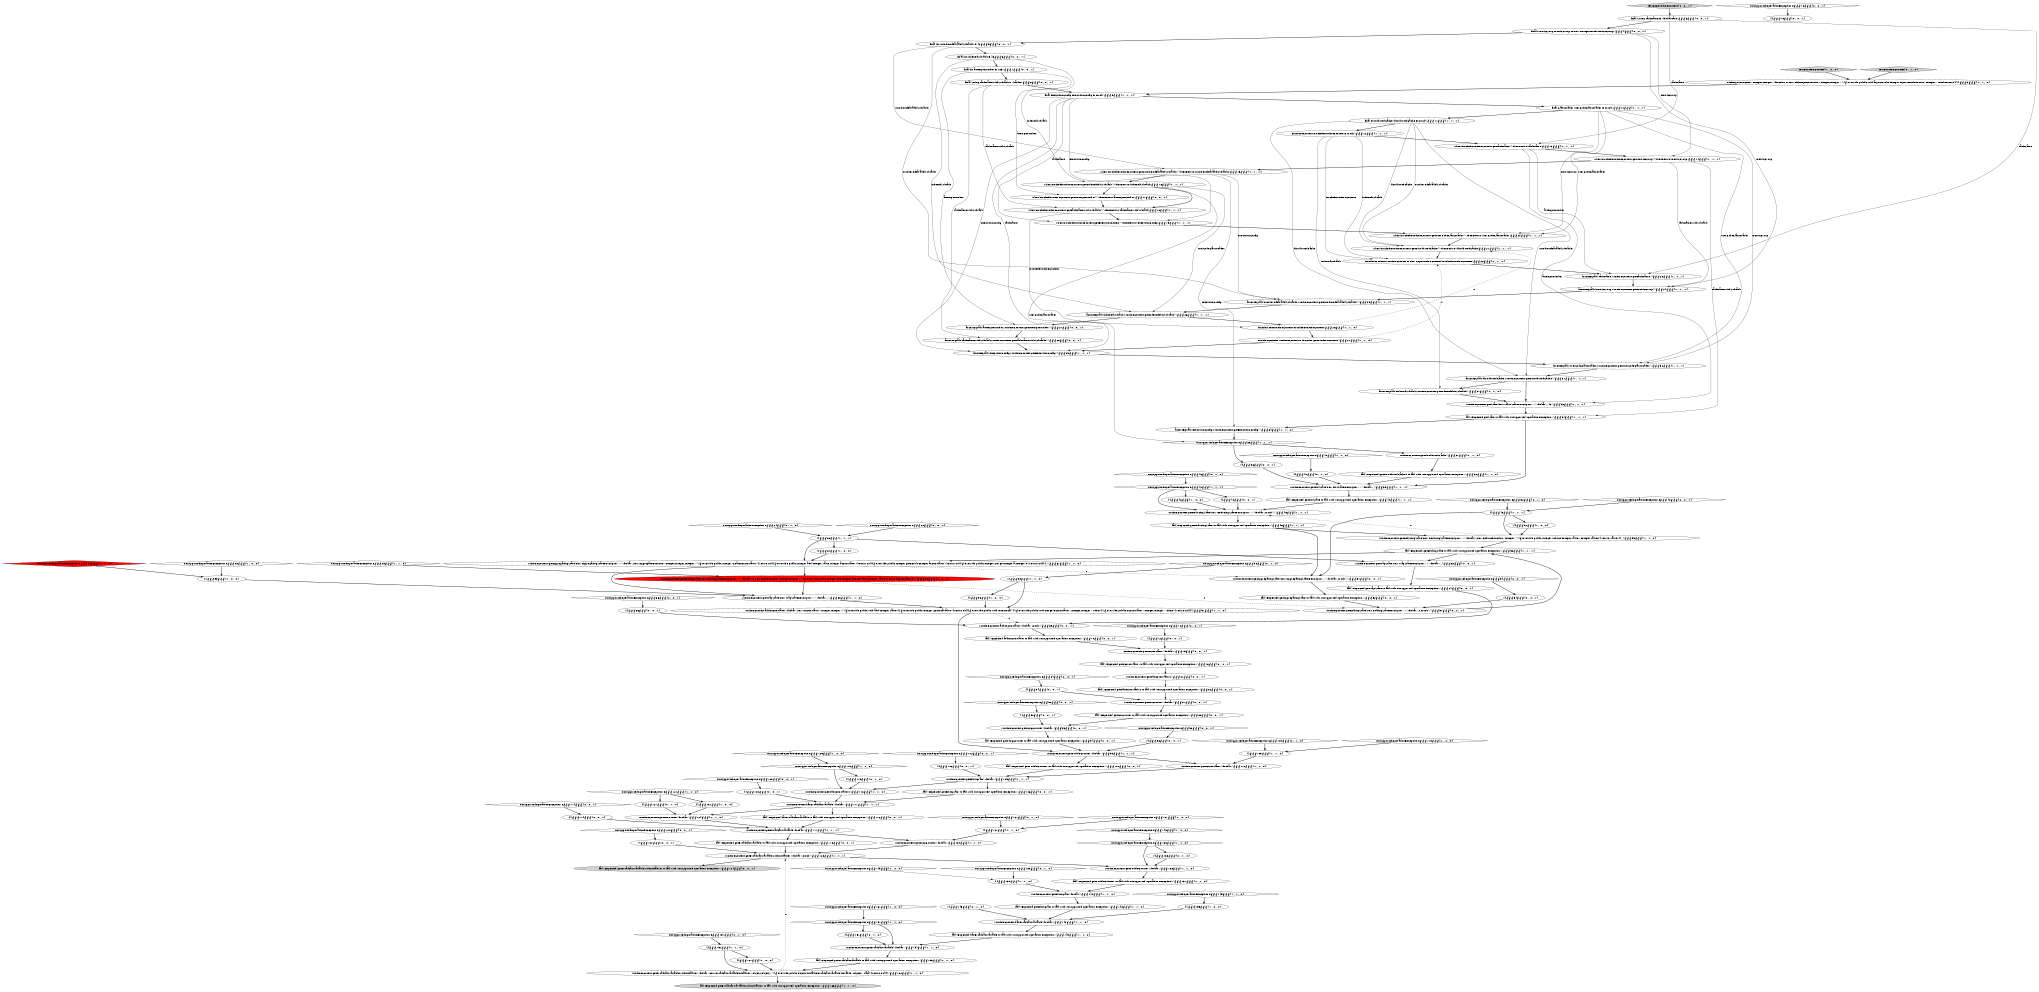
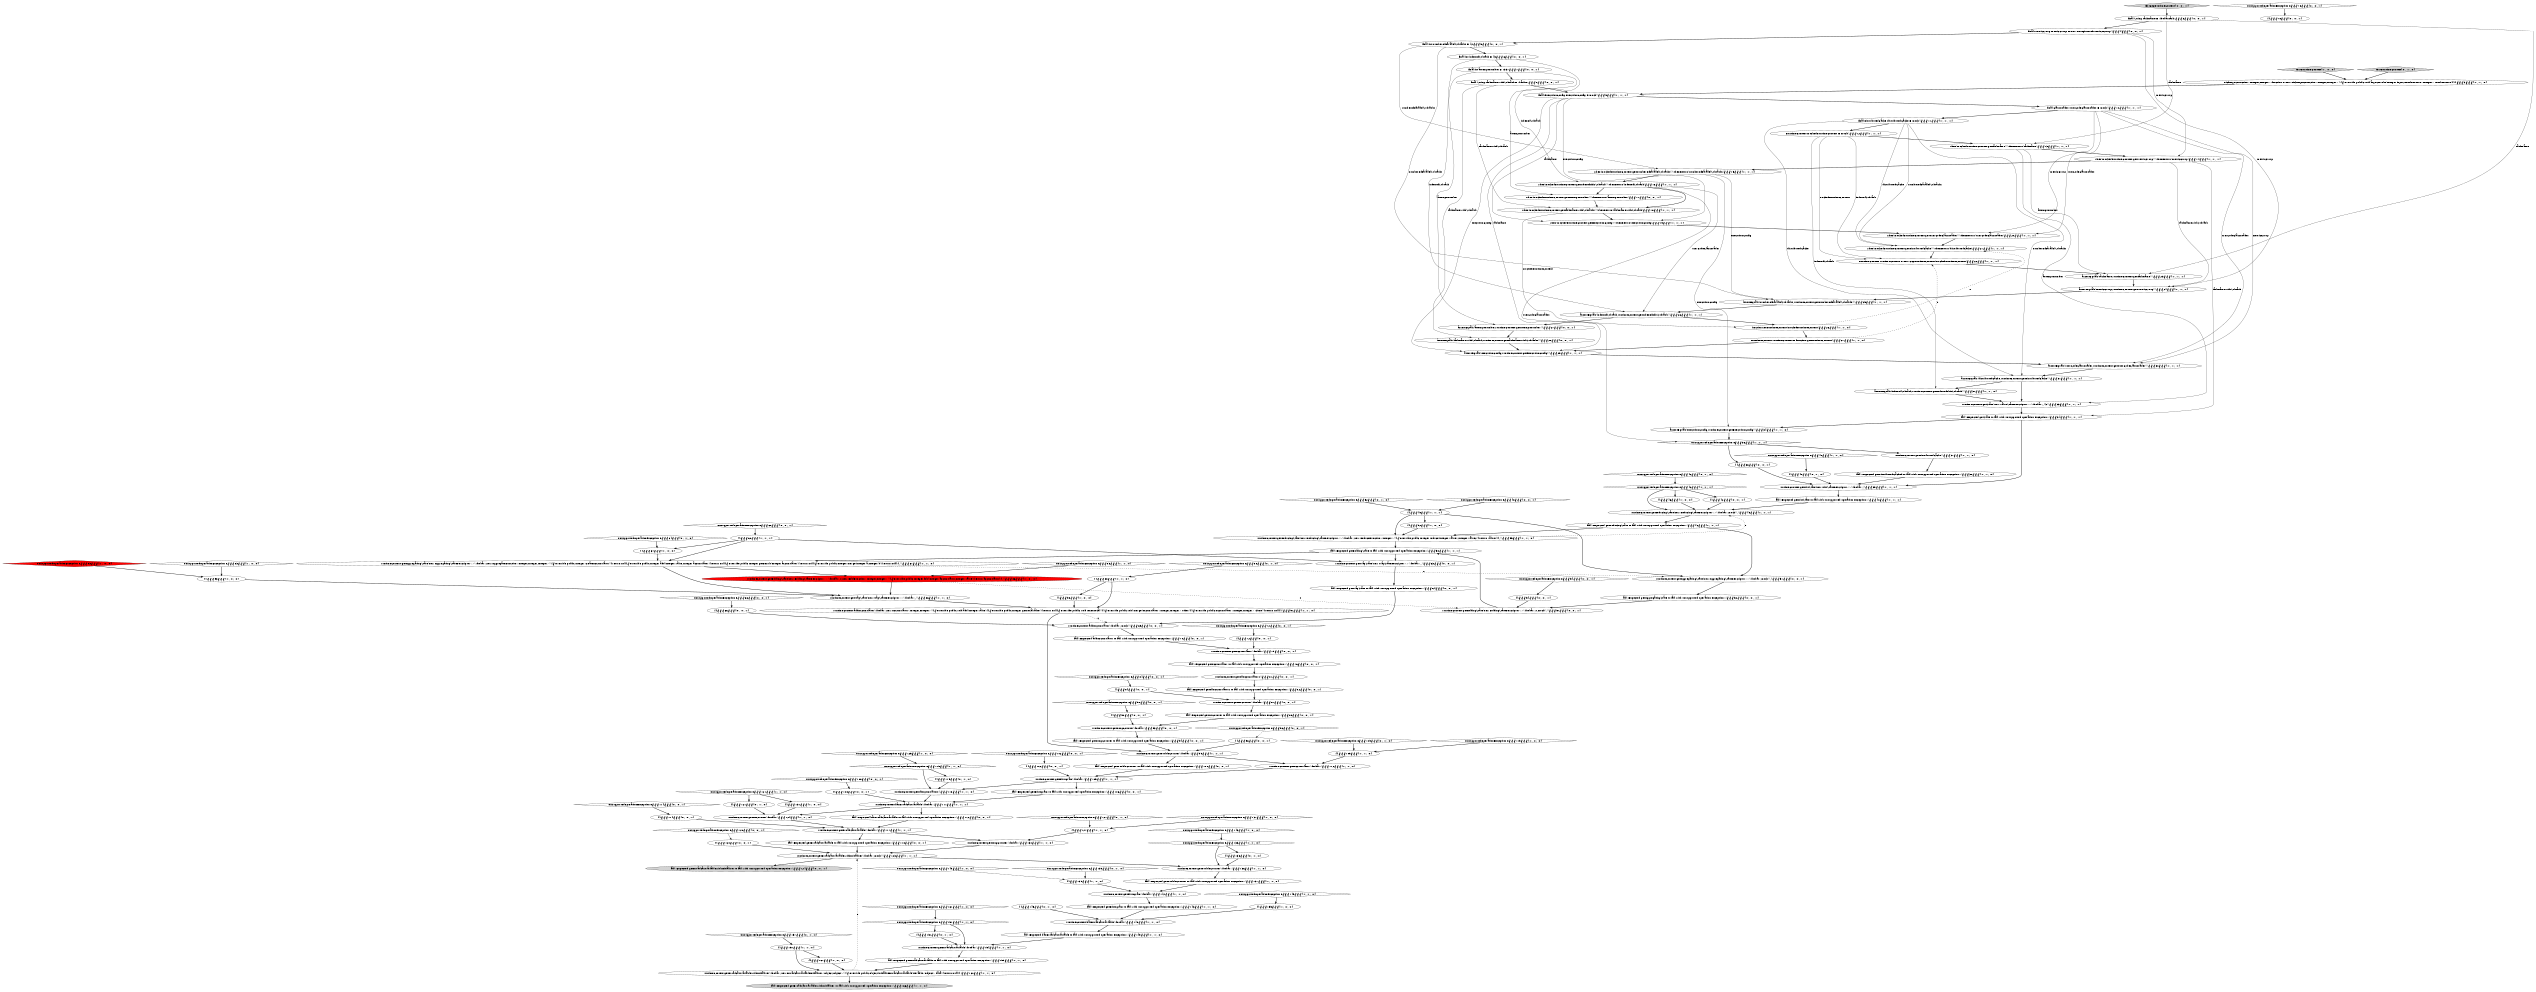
edge "UnsupportedOperationException e@@@64@@@['0', '1', '0']" -> "{}@@@60@@@['1', '1', '1']": now "UnsupportedOperationException e@@@64@@@['0', '1', '0']" -> "{}@@@64@@@['1', '0', '0']"
edge "UnsupportedOperationException e@@@96@@@['0', '0', '1']" -> "{}@@@96@@@['0', '0', '1']": style bold -> dashed
edge "UnsupportedOperationException e@@@120@@@['0', '0', '1']" -> "{}@@@120@@@['0', '0', '1']": style bold -> solid
